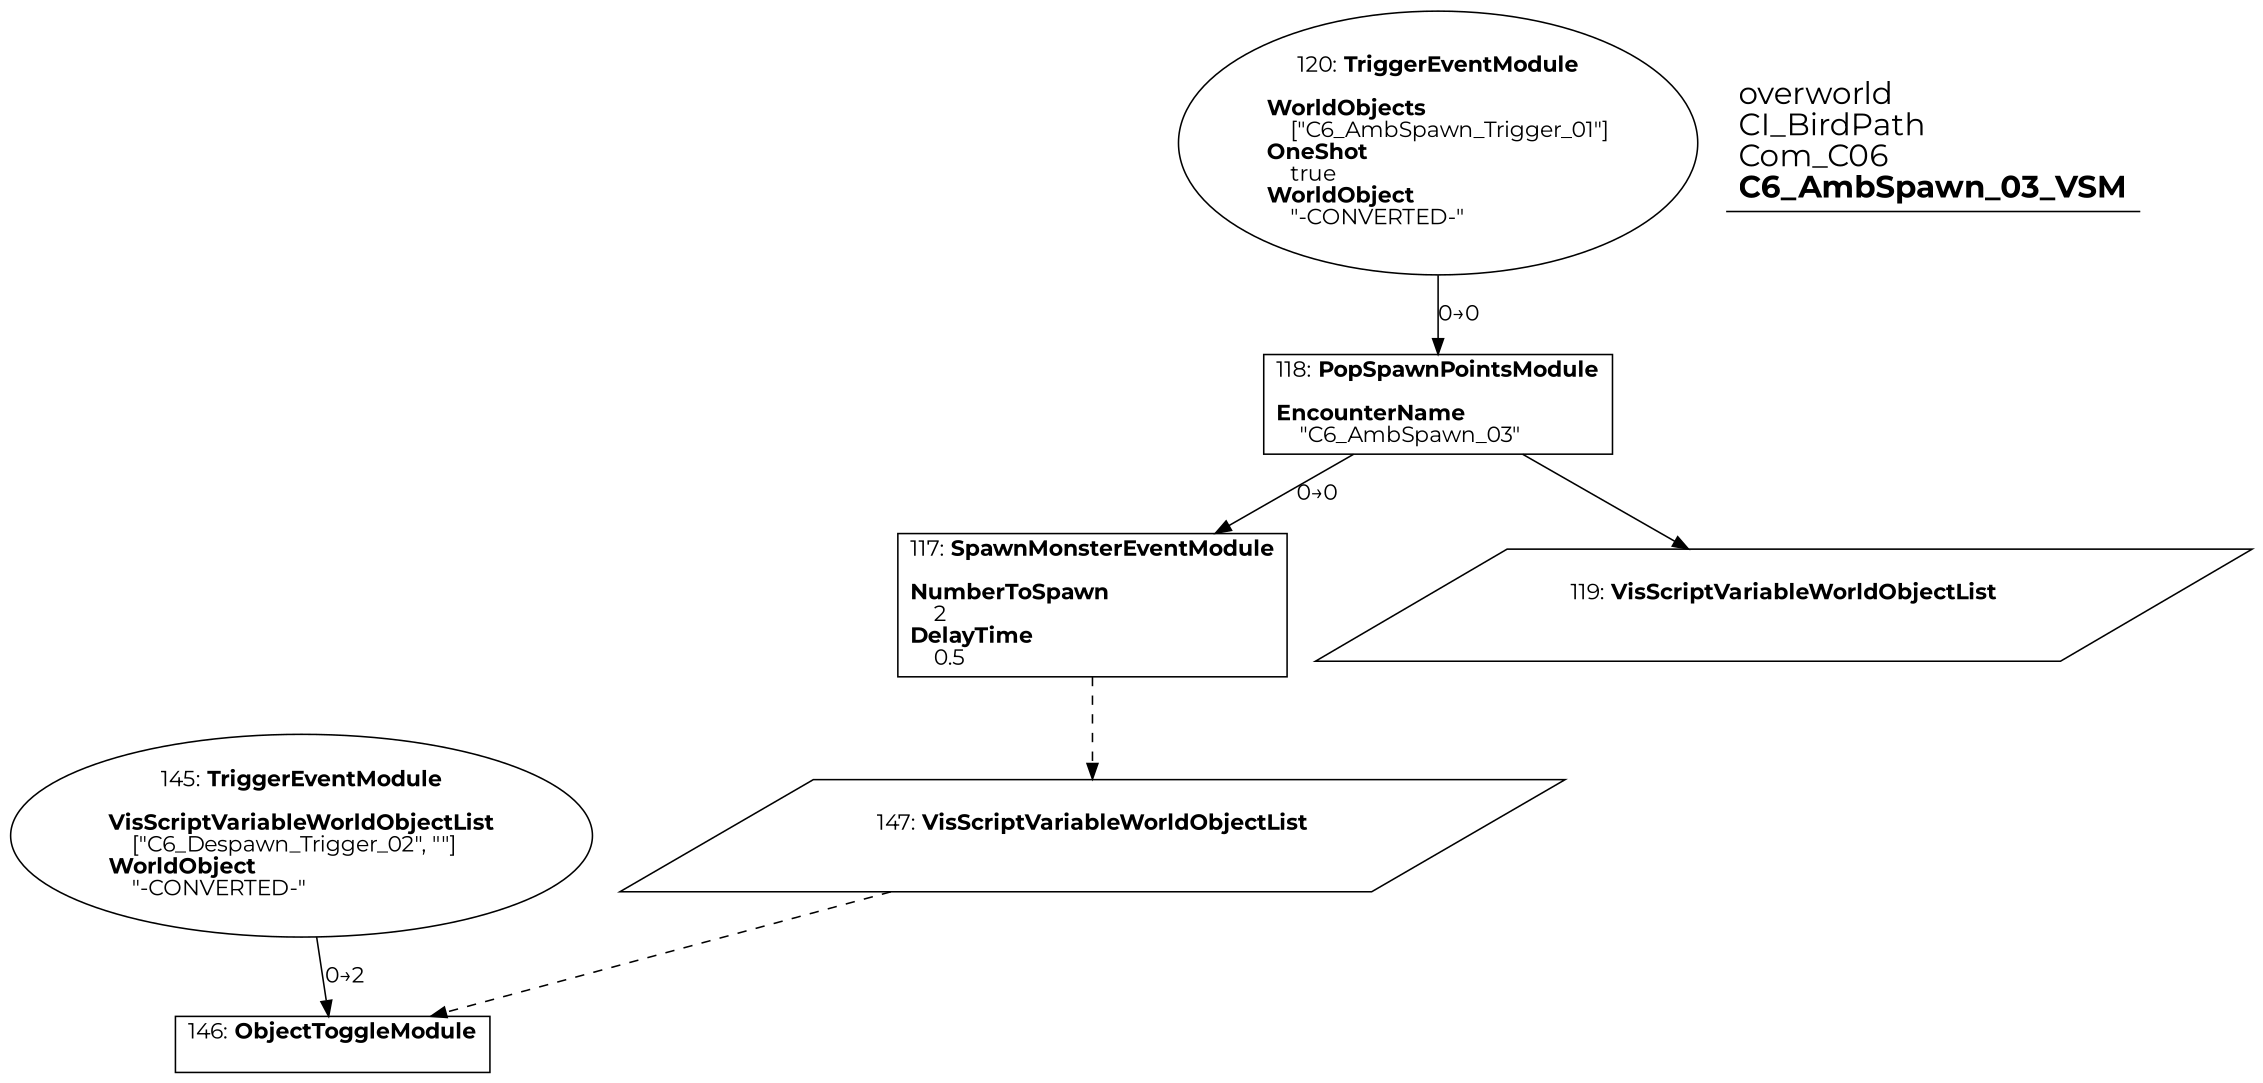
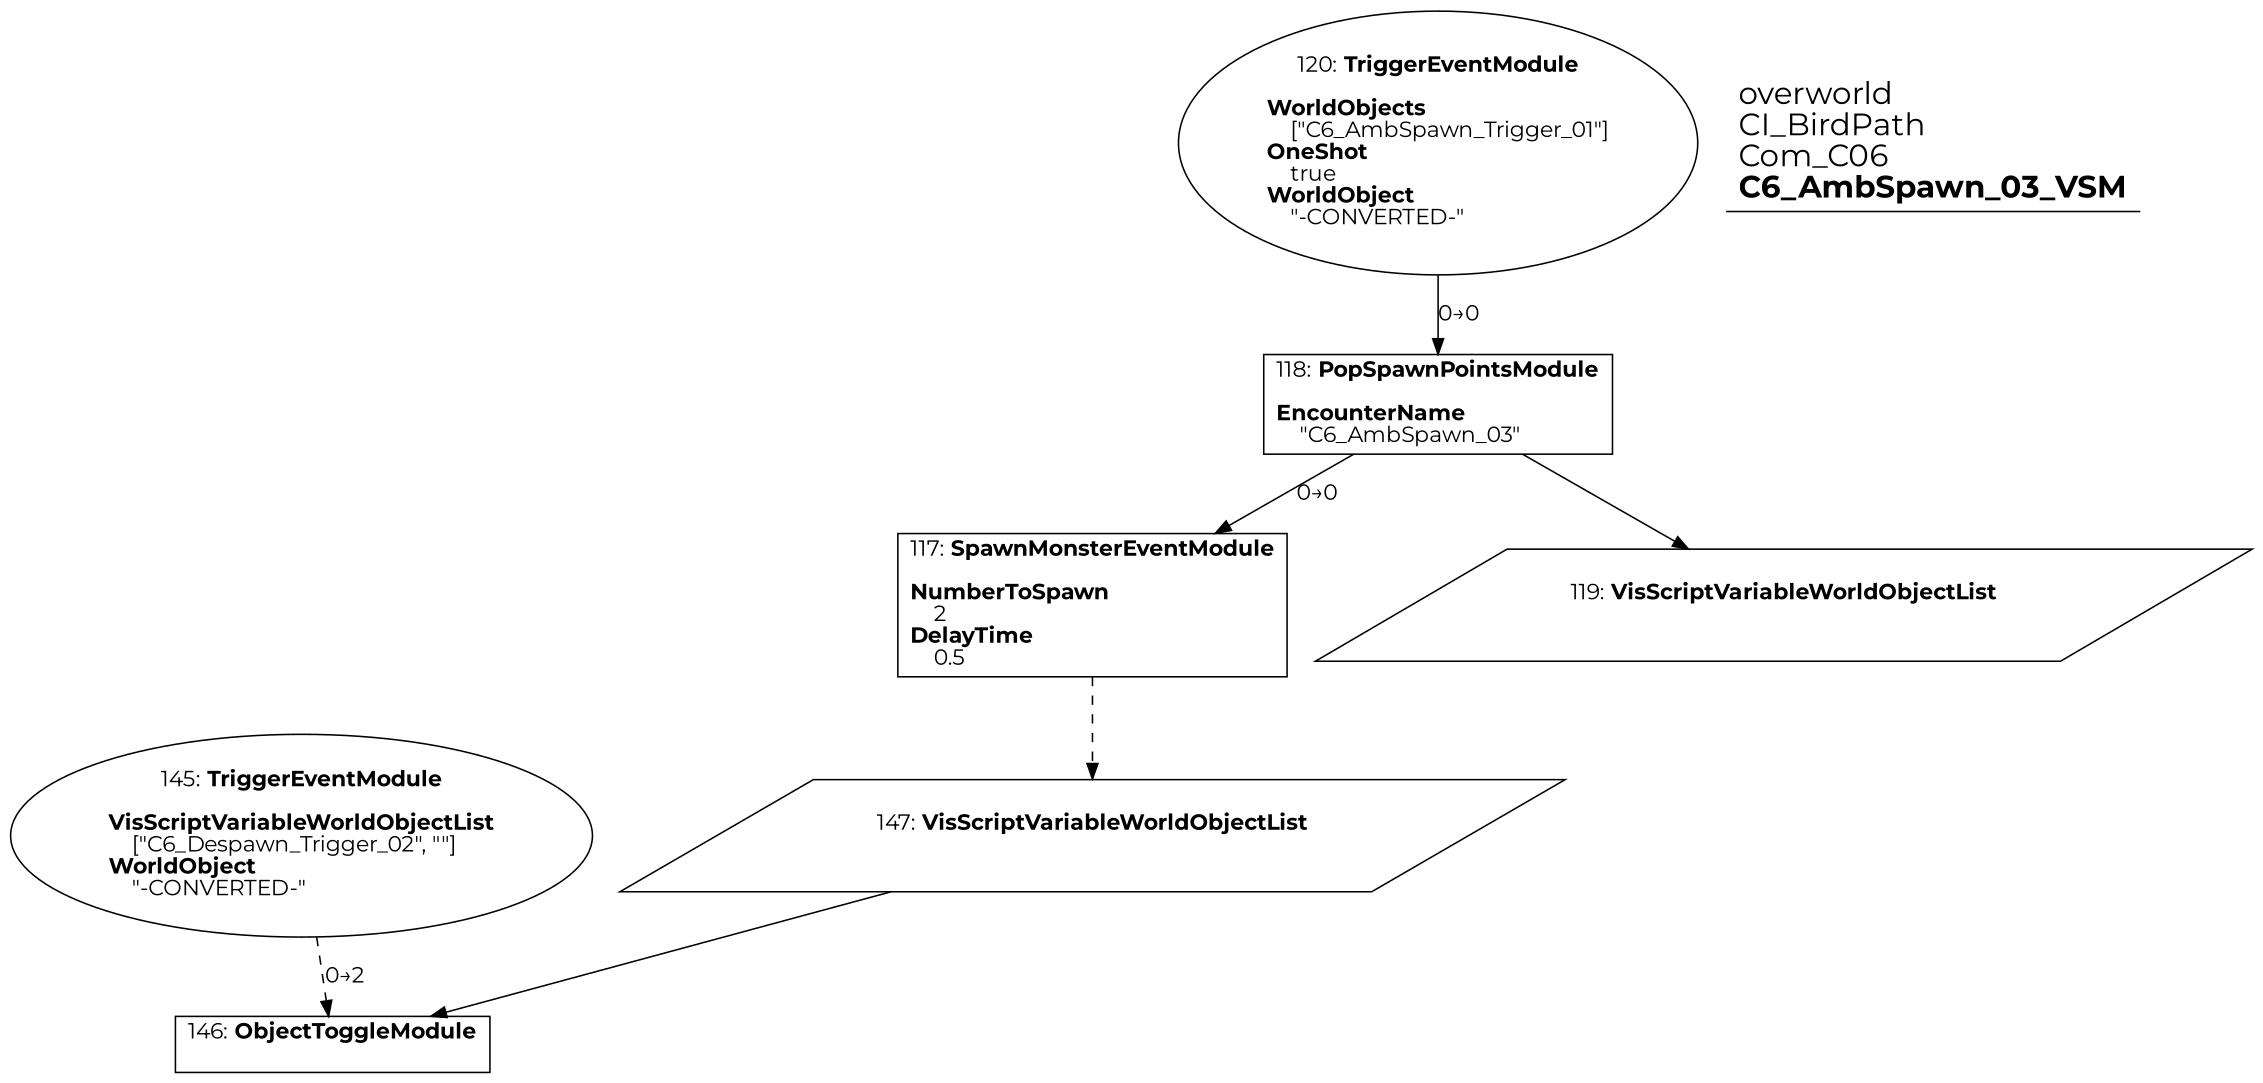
edge "147:" -> "146:": style dashed -> solid
edge "145:" -> "146:": style solid -> dashed
